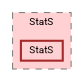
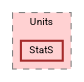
cluster "StatS": label "StatS" -> "Units"
